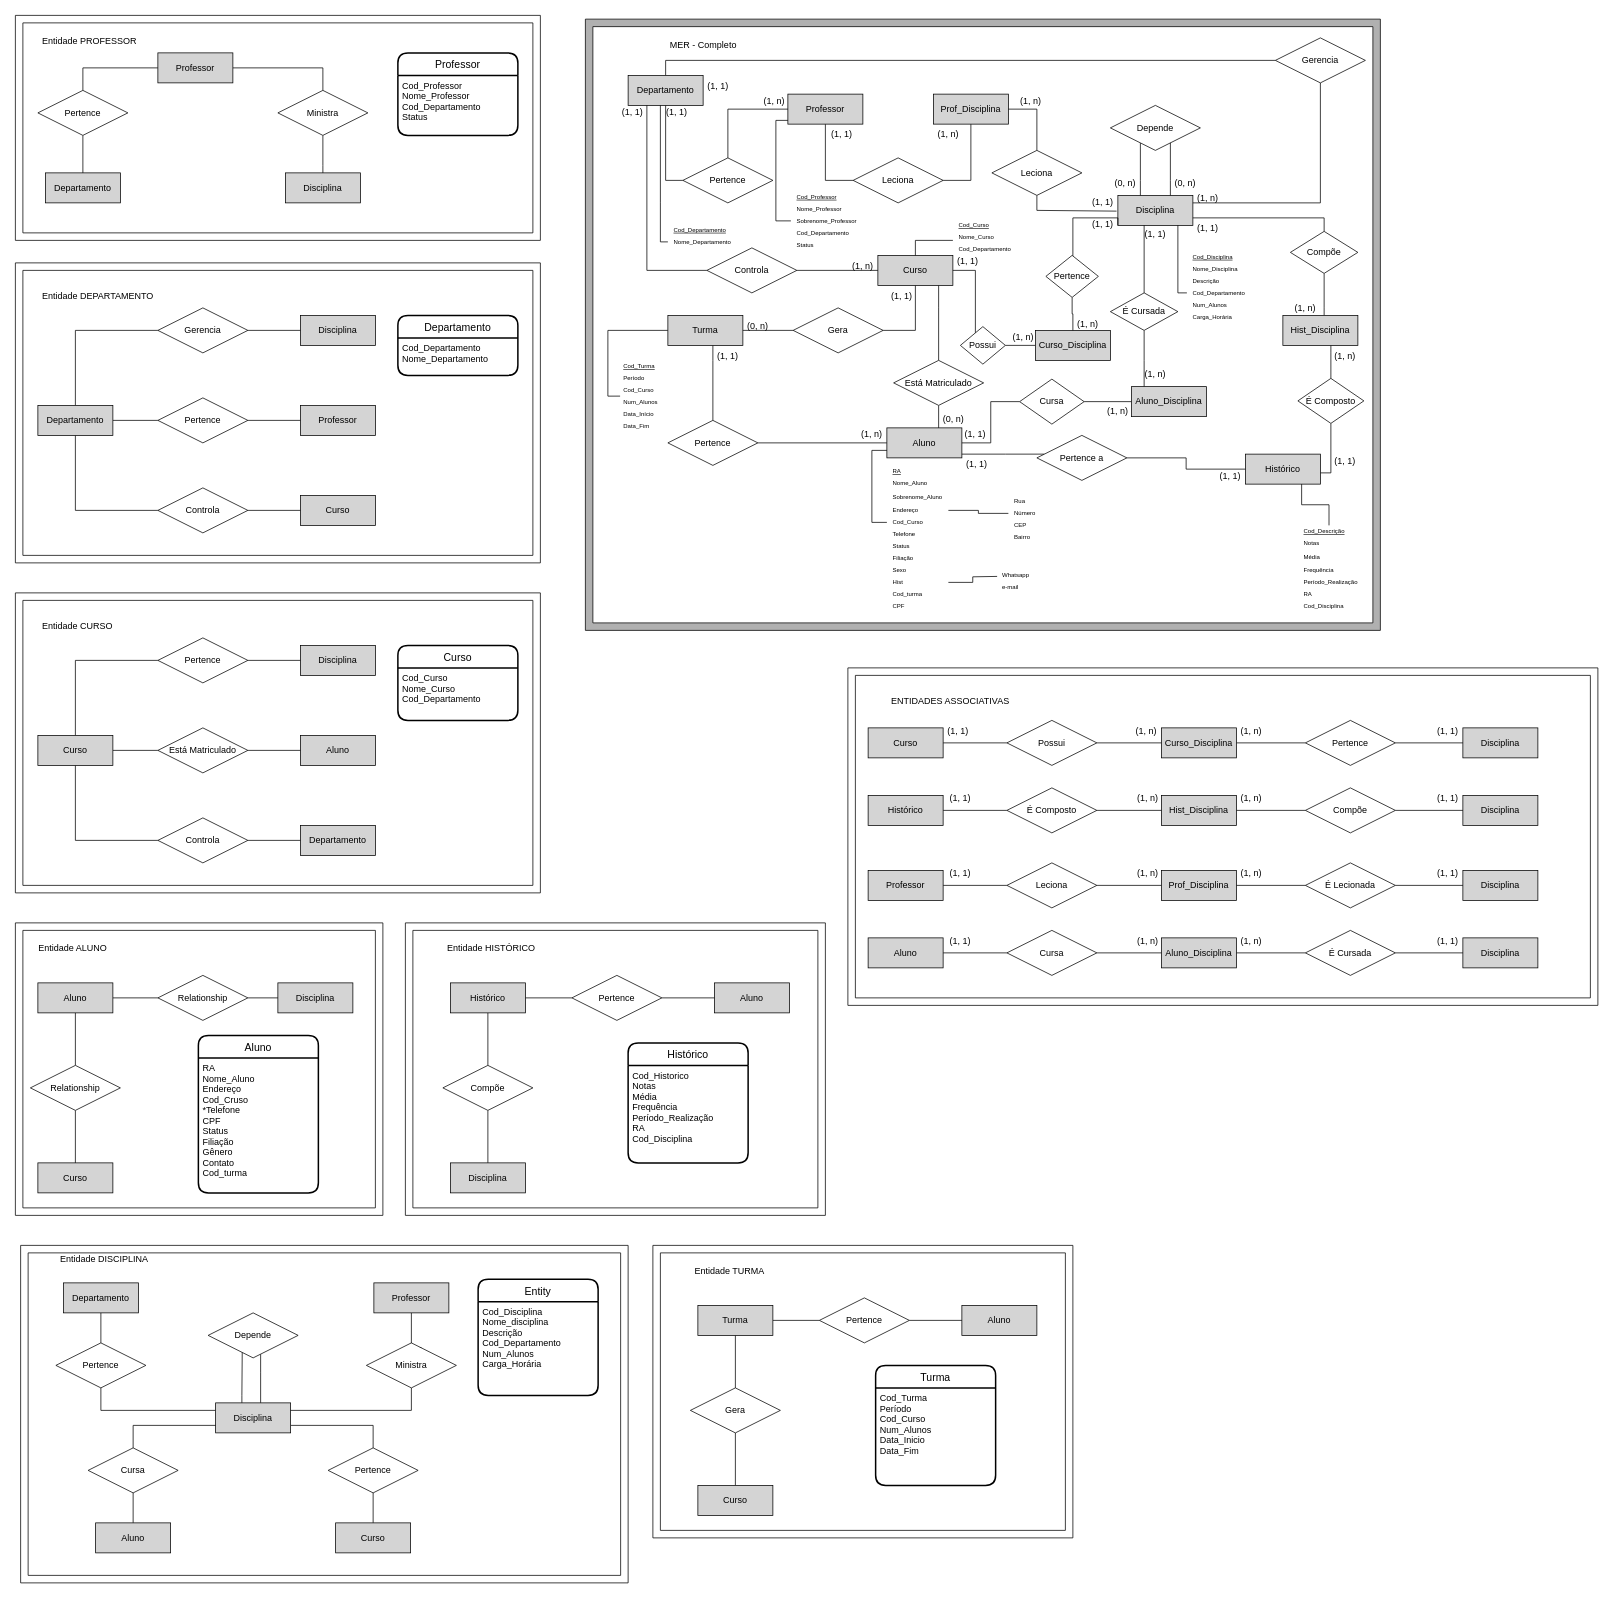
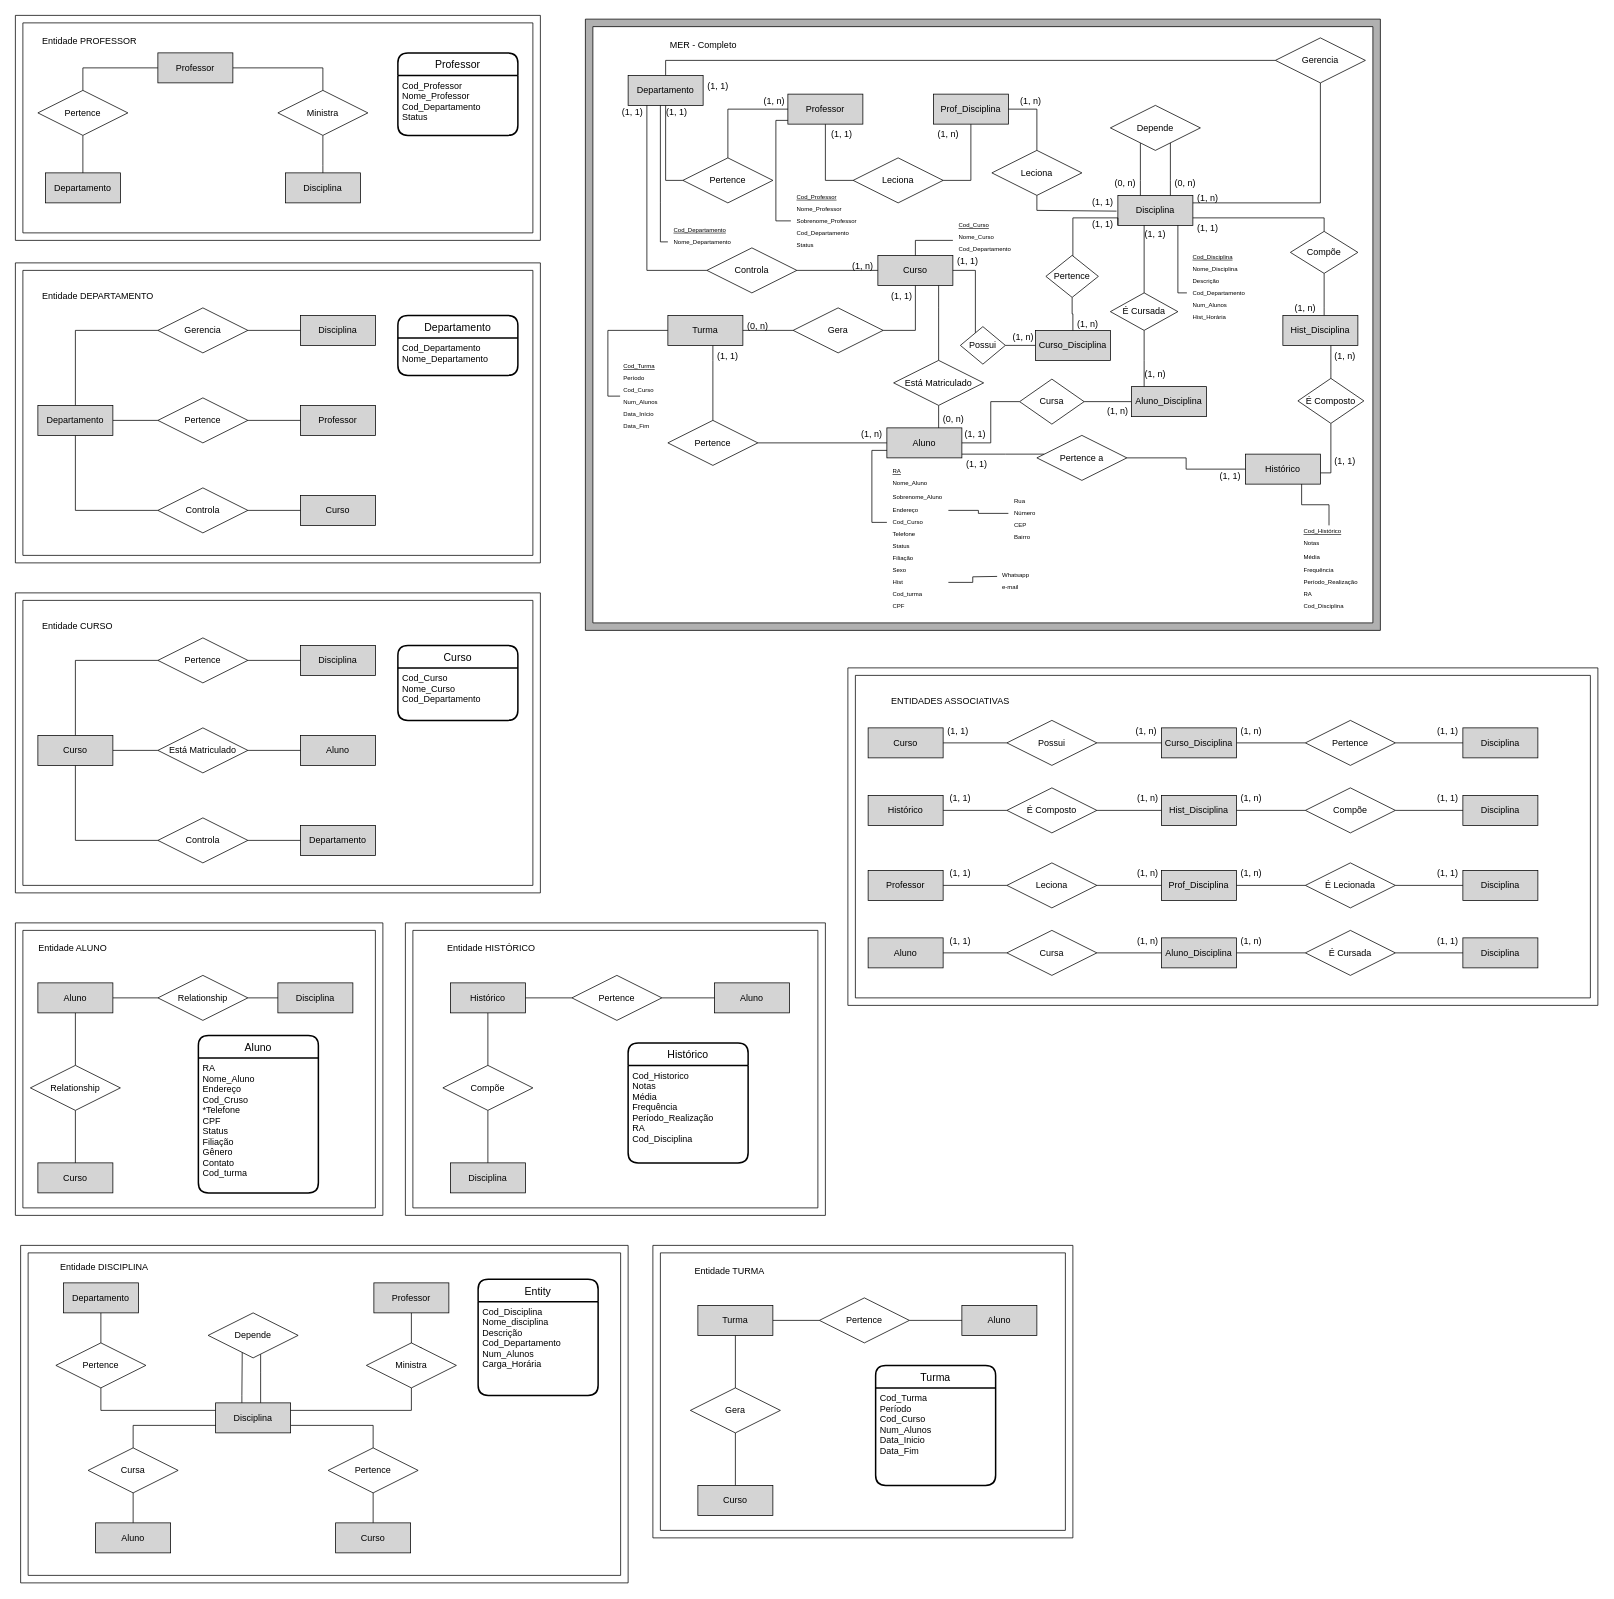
node "Carga_Horária": label "Carga_Horária" -> "Hist_Horária"
node "Cod_Descrição": label "Cod_Descrição" -> "Cod_Histórico"
node "Entidade DISCIPLINA": moved (112, 1260) -> (112, 1268)
